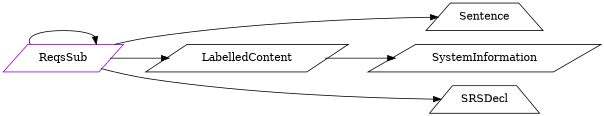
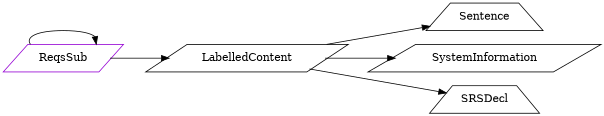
edge "ReqsSub" -> "Sentence": now "LabelledContent" -> "Sentence"
edge "ReqsSub" -> "SRSDecl": now "LabelledContent" -> "SRSDecl"
